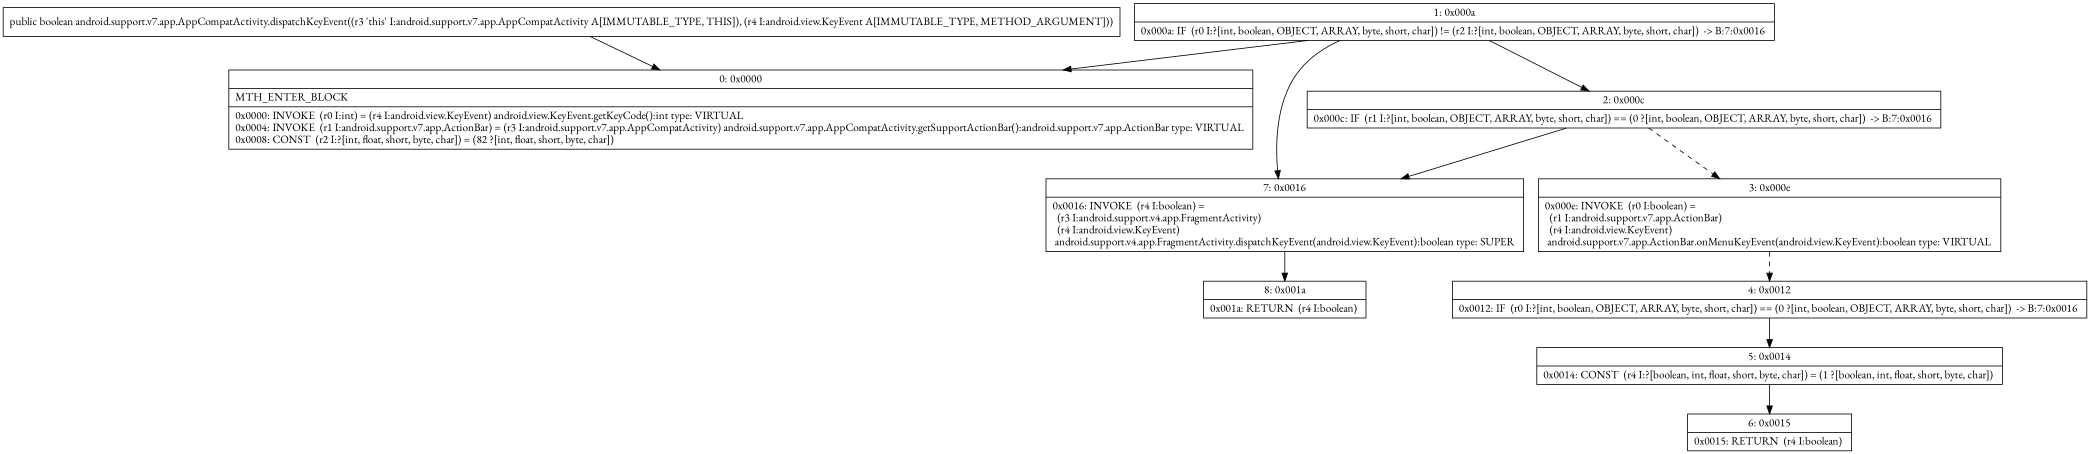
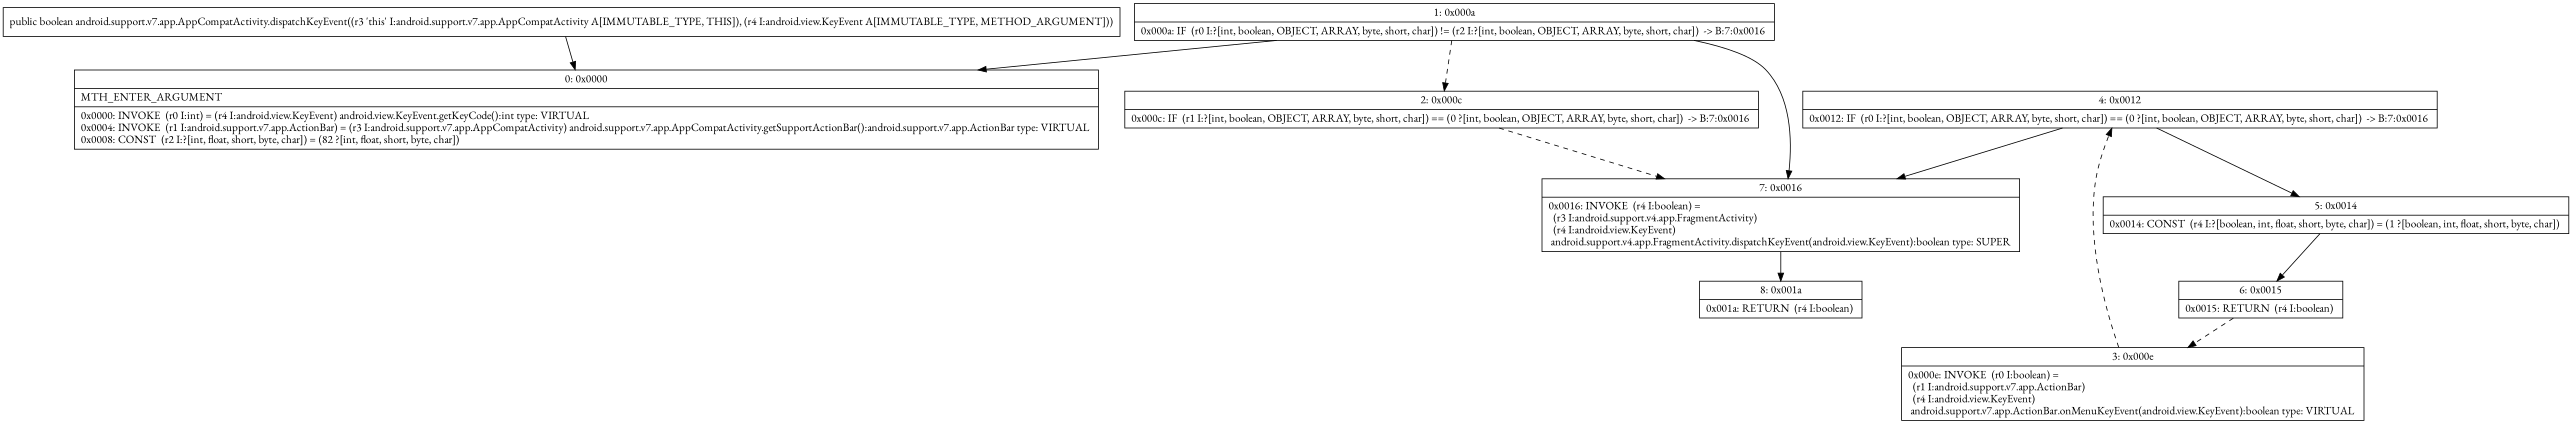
edge "1: 0x000a" -> "2: 0x000c": style solid -> dashed
node "0: 0x0000": text "MTH_ENTER_BLOCK" -> "MTH_ENTER_ARGUMENT"
edge "2: 0x000c" -> "3: 0x000e": now "6: 0x0015" -> "3: 0x000e"
edge "2: 0x000c" -> "7: 0x0016": style solid -> dashed
edge "4: 0x0012" -> "7: 0x0016": added
